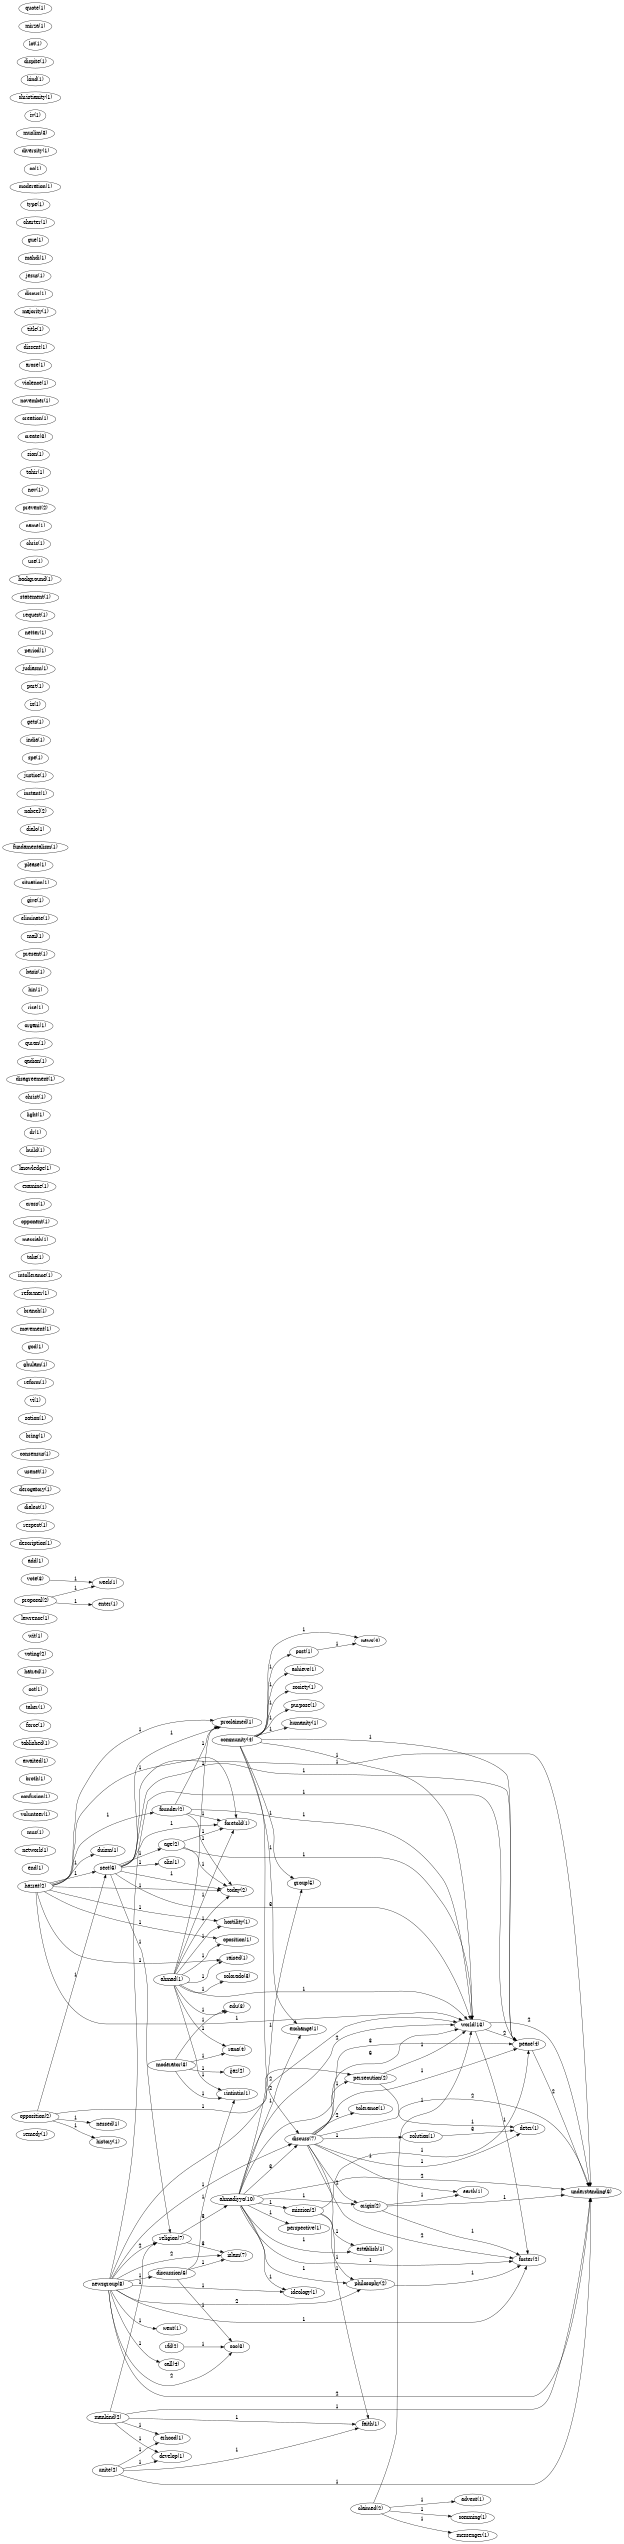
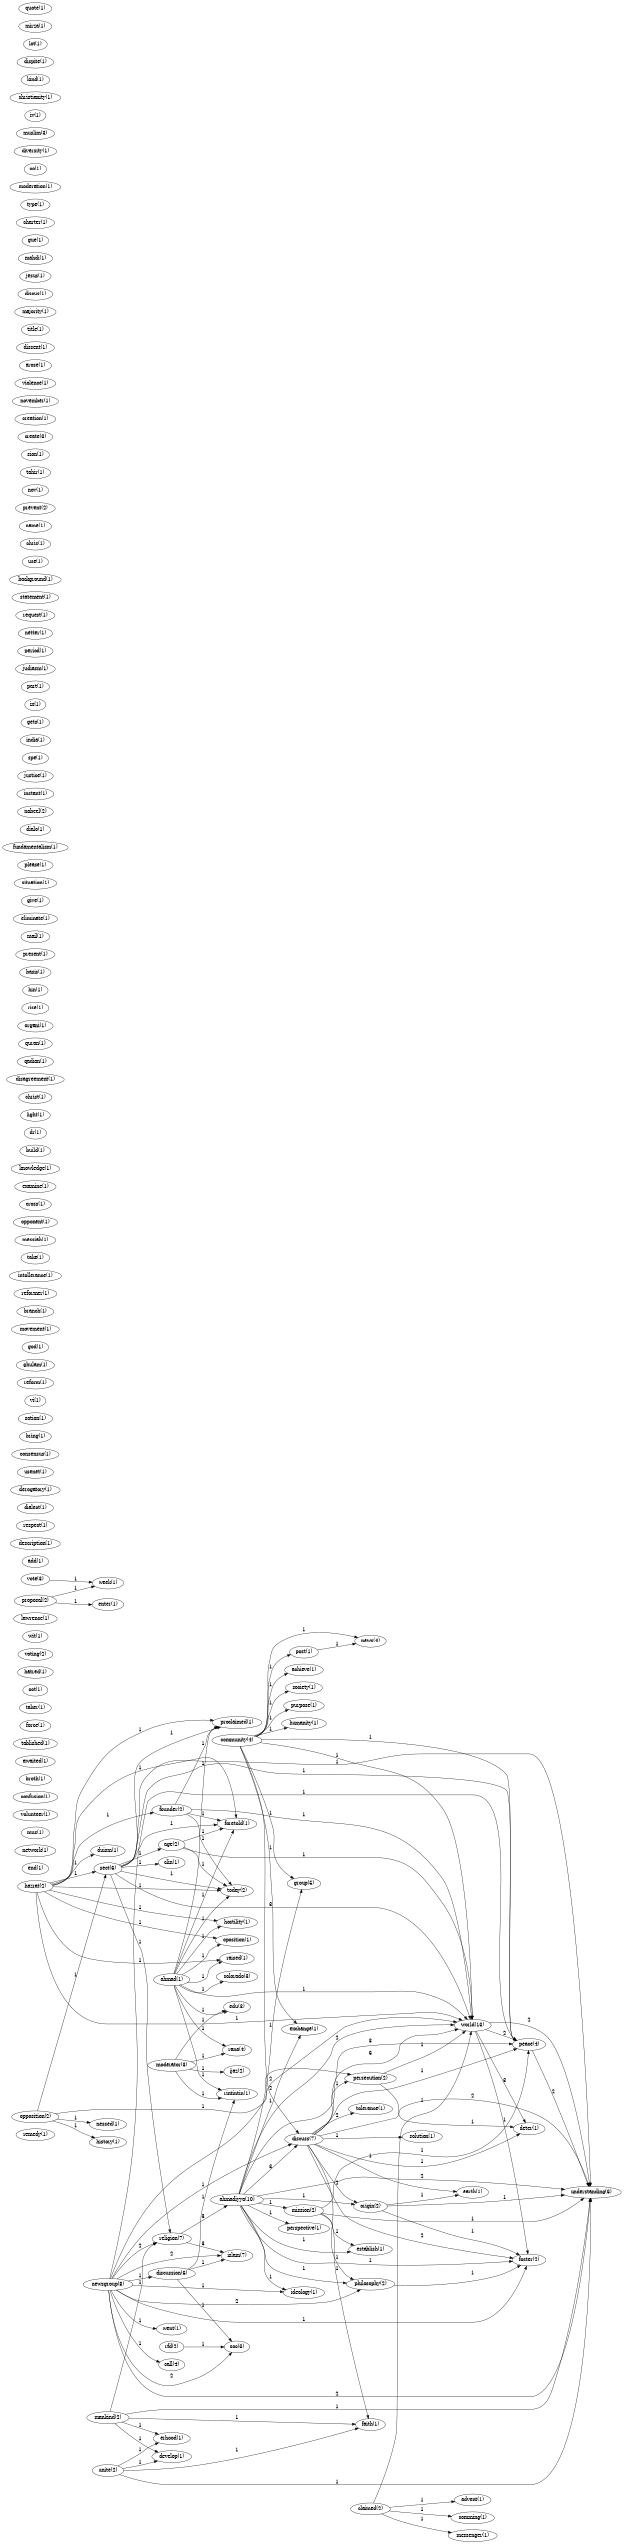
edge "solution(1)" -> "deter(1)": now "world(13)" -> "deter(1)"
edge "mission(2)" -> "understanding(6)": added, label "1"
